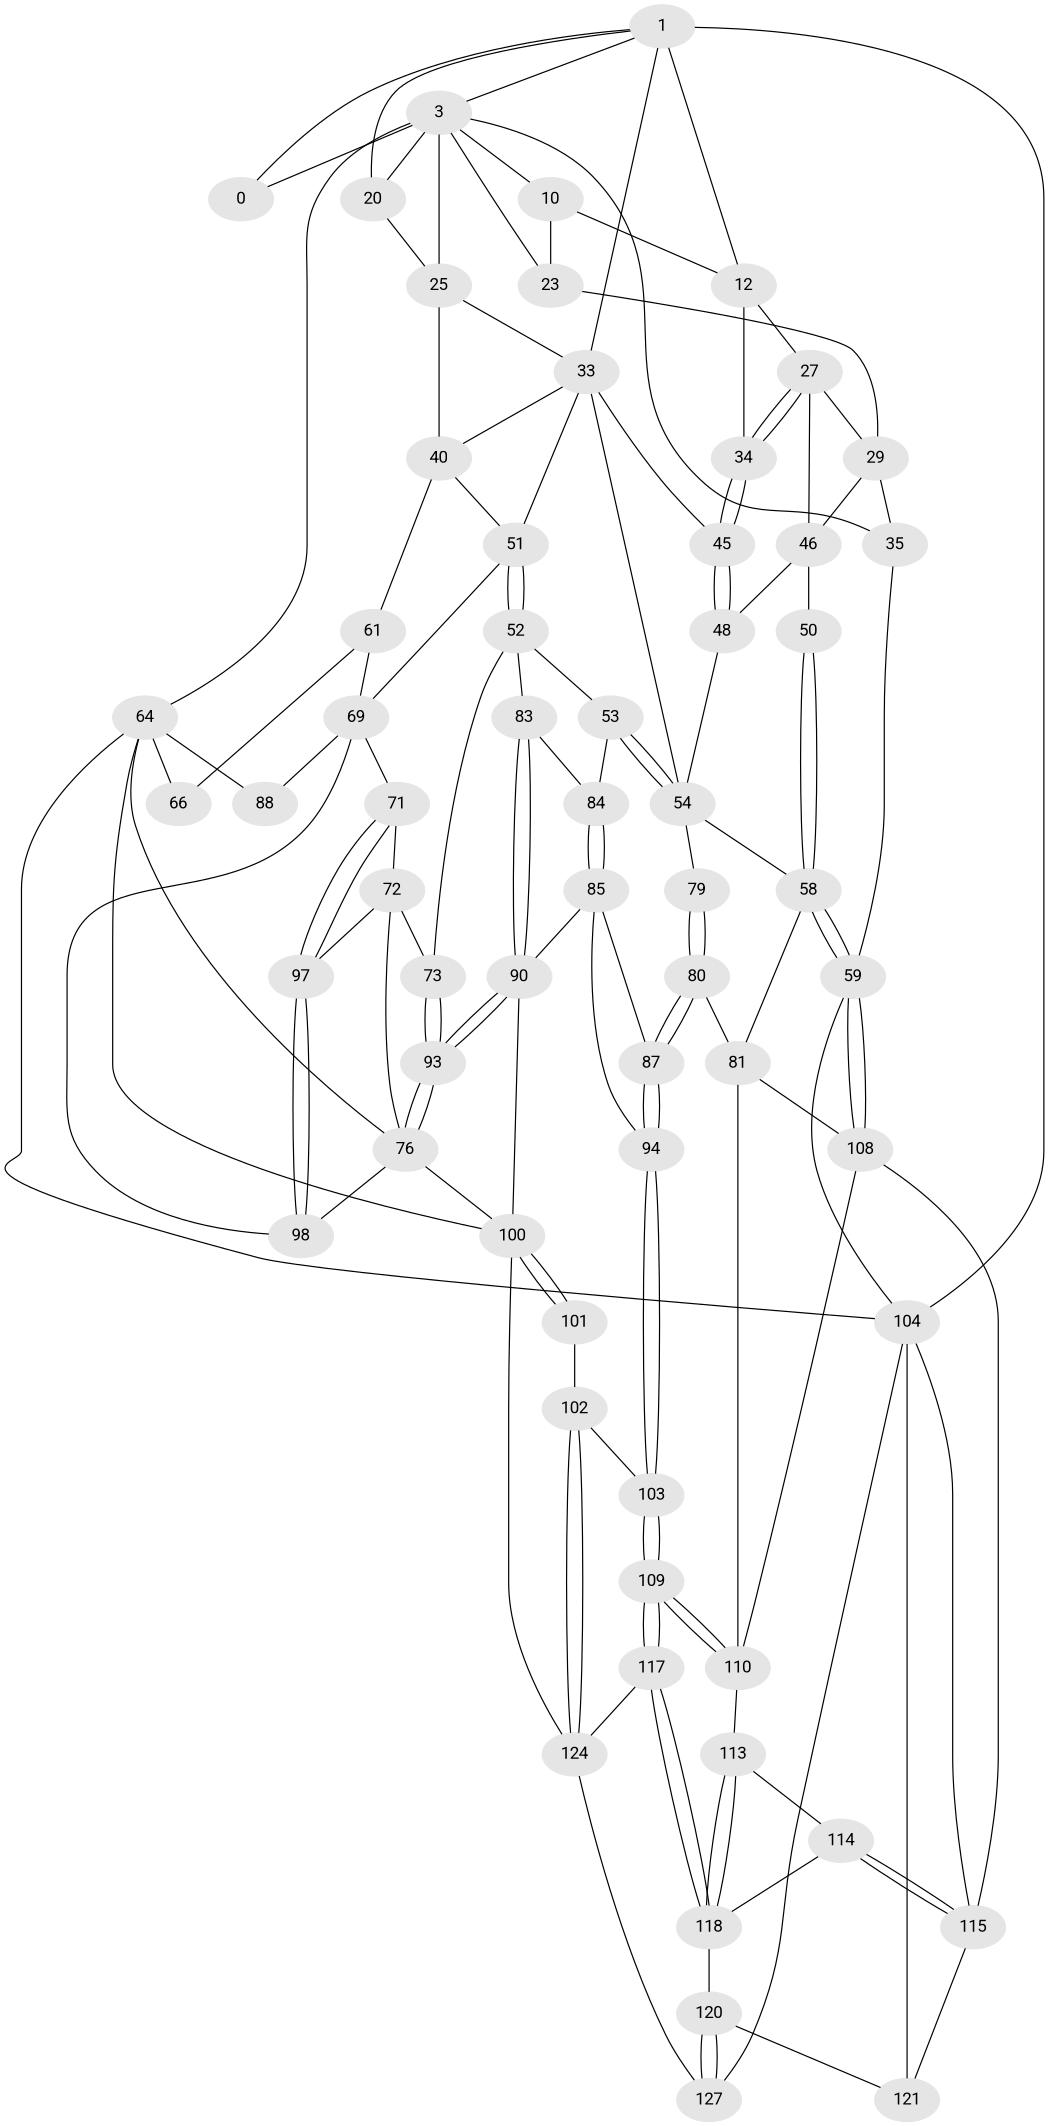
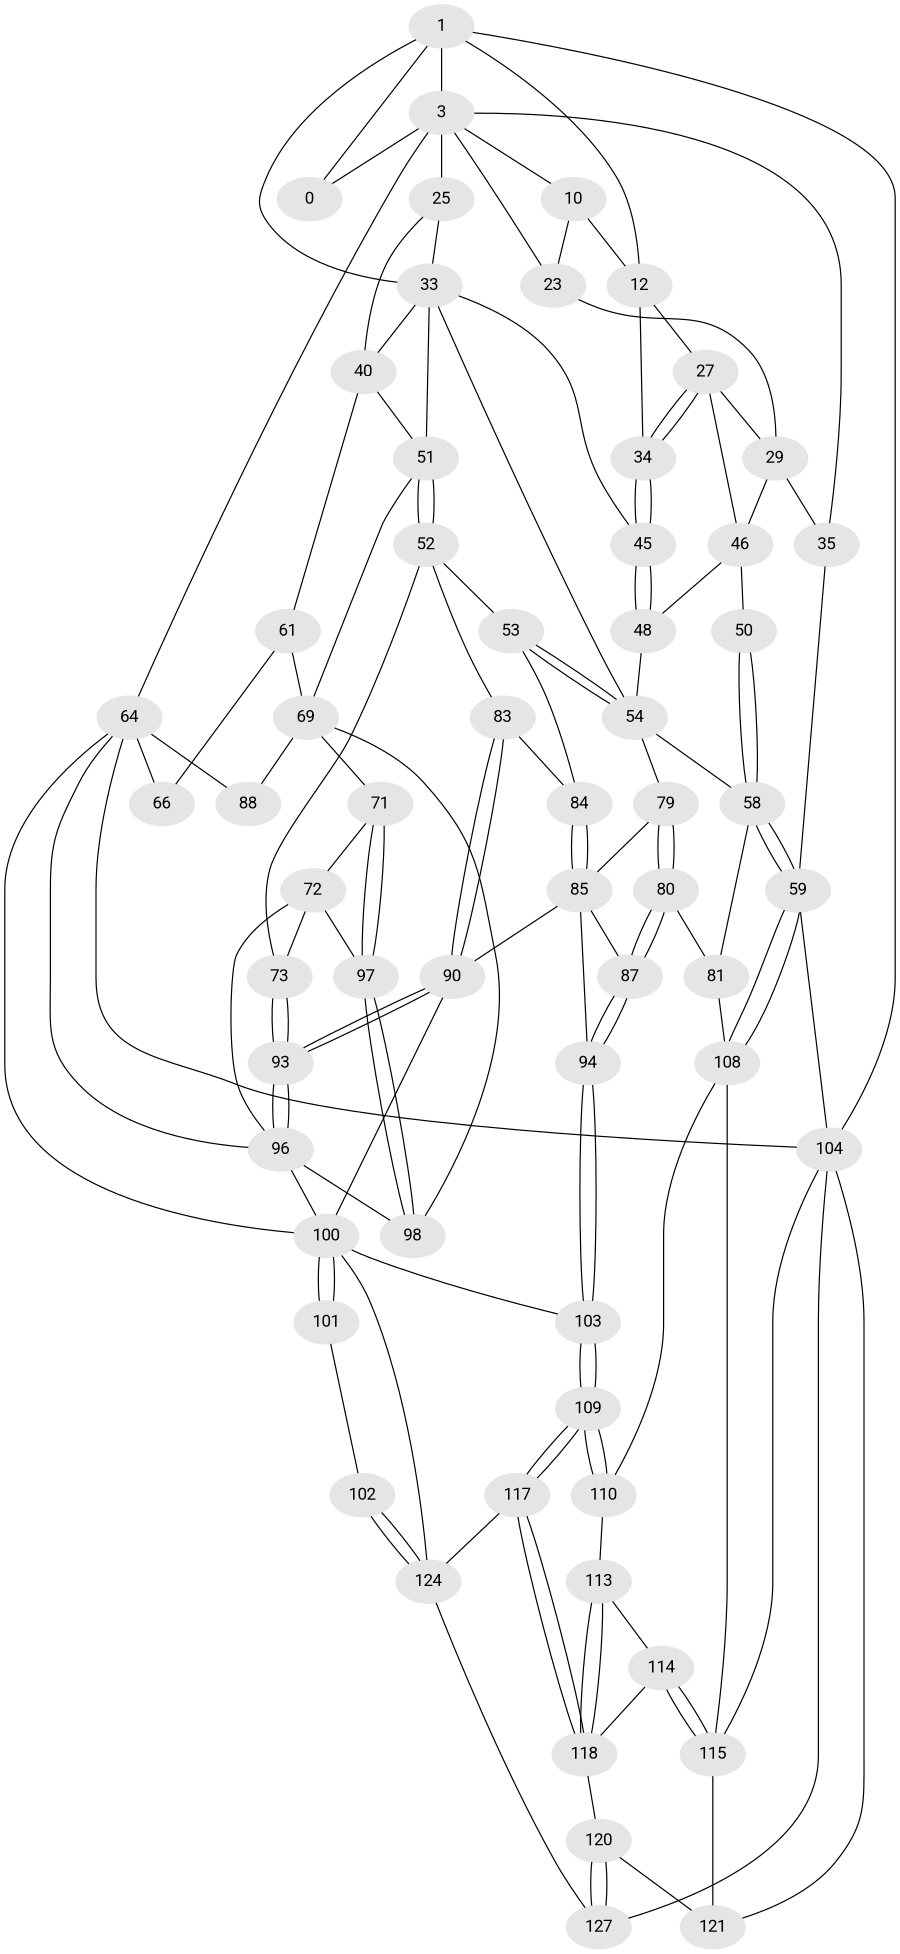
node "20": removed
edge "79" -- "85": added
node "76": label "76" -> "96"
edge "81" -- "110": removed
edge "102" -- "103": now "100" -- "103"
